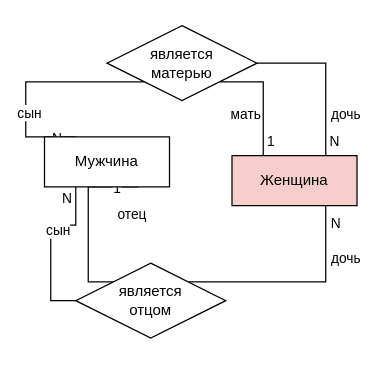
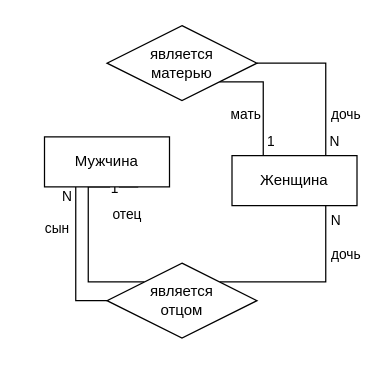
edge "является матерью" -- "Мужчина": removed, labels "сын", "N"
node "Женщина": fillcolor #f8cecc -> #ffffff
node "является отцом": moved (151, 301) -> (182, 301)
